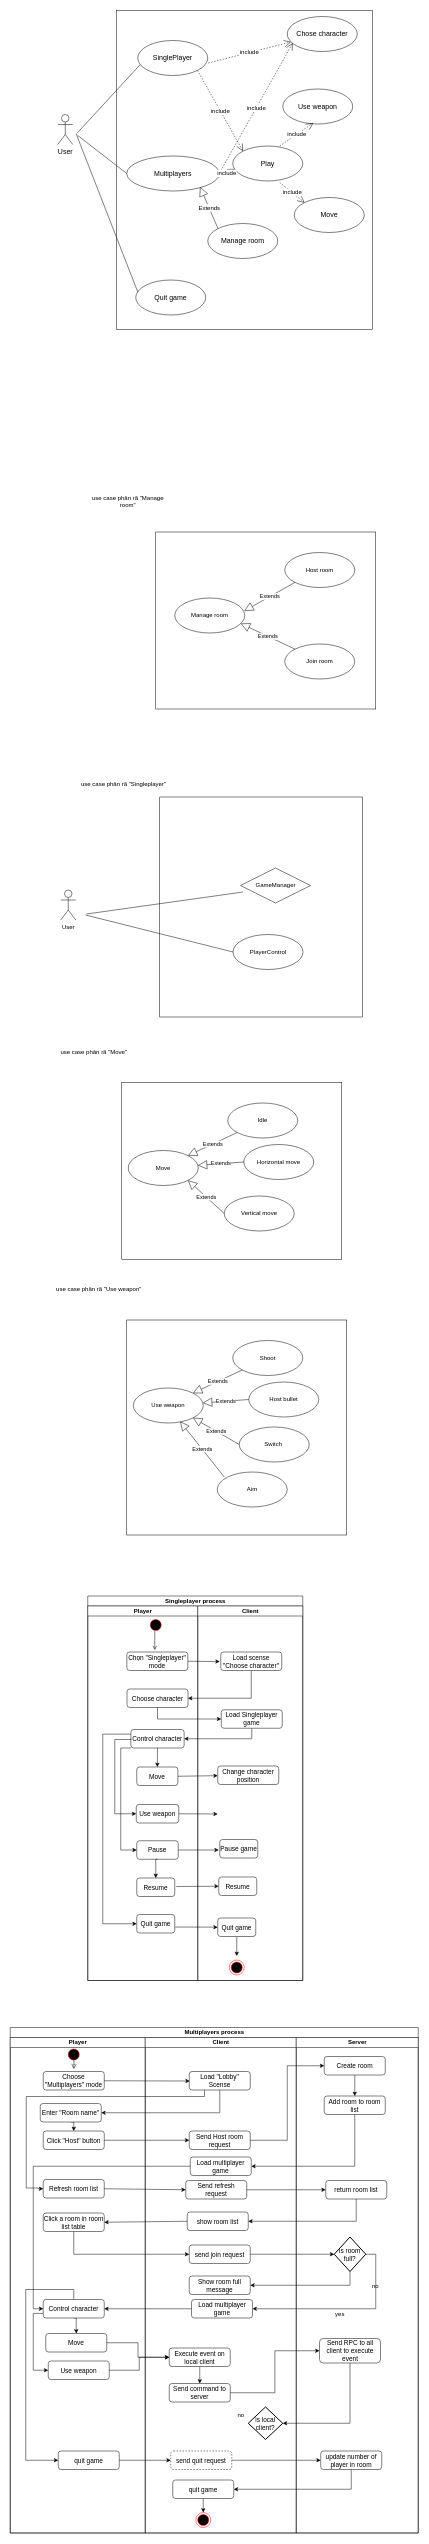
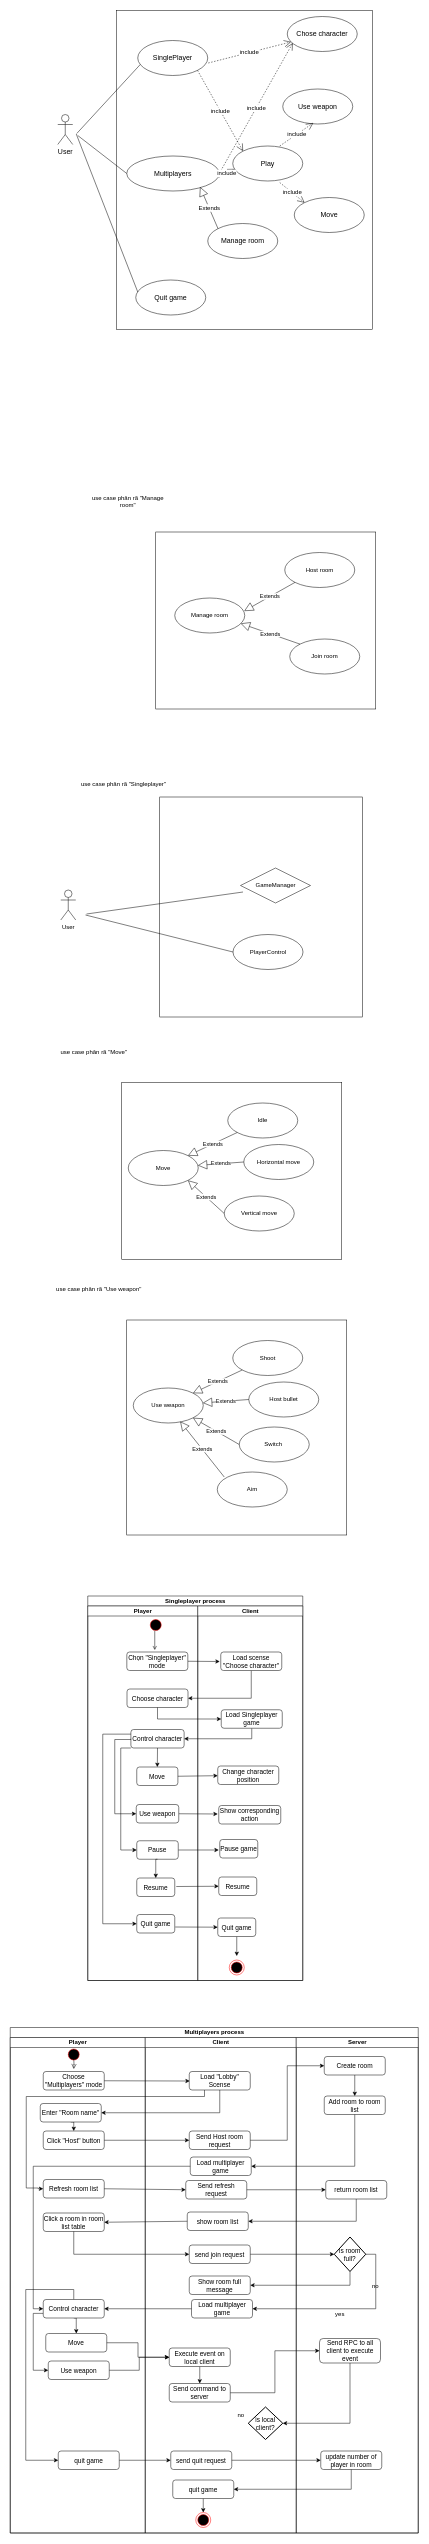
node "Join room": moved (320, 661) -> (325, 656)
node "Show corresponding action": added
node "send quit request": style dashed -> solid
